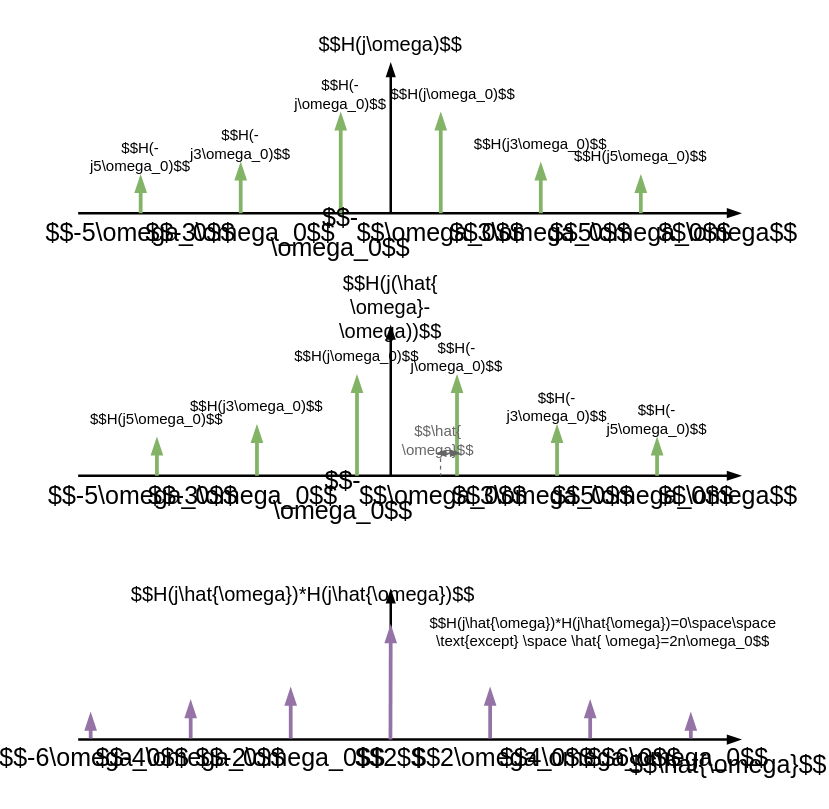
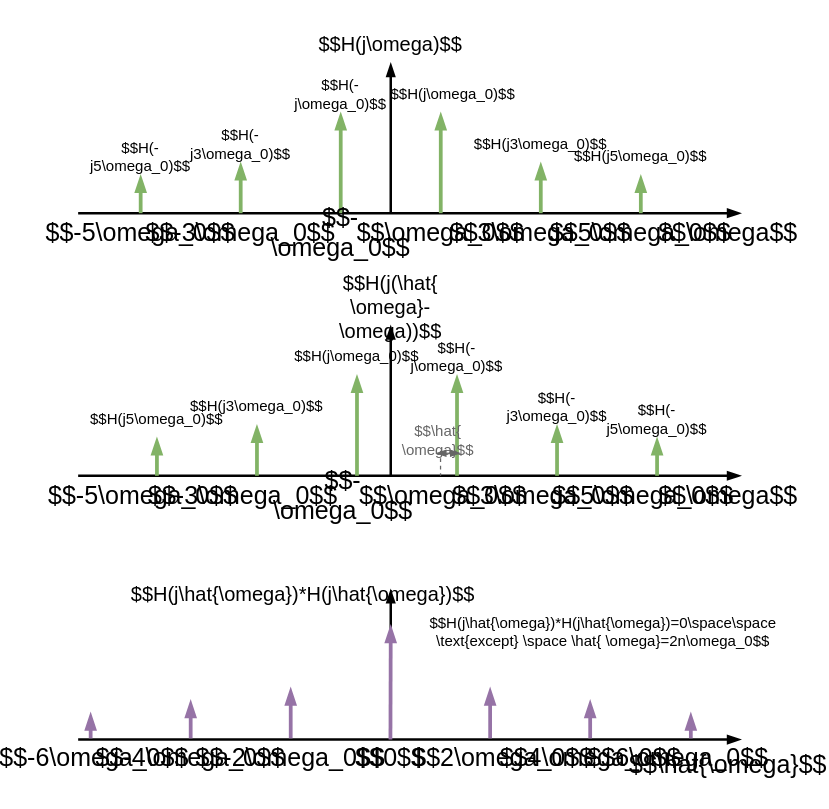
node "$$2$$": label "$$2$$" -> "$$0$$"
